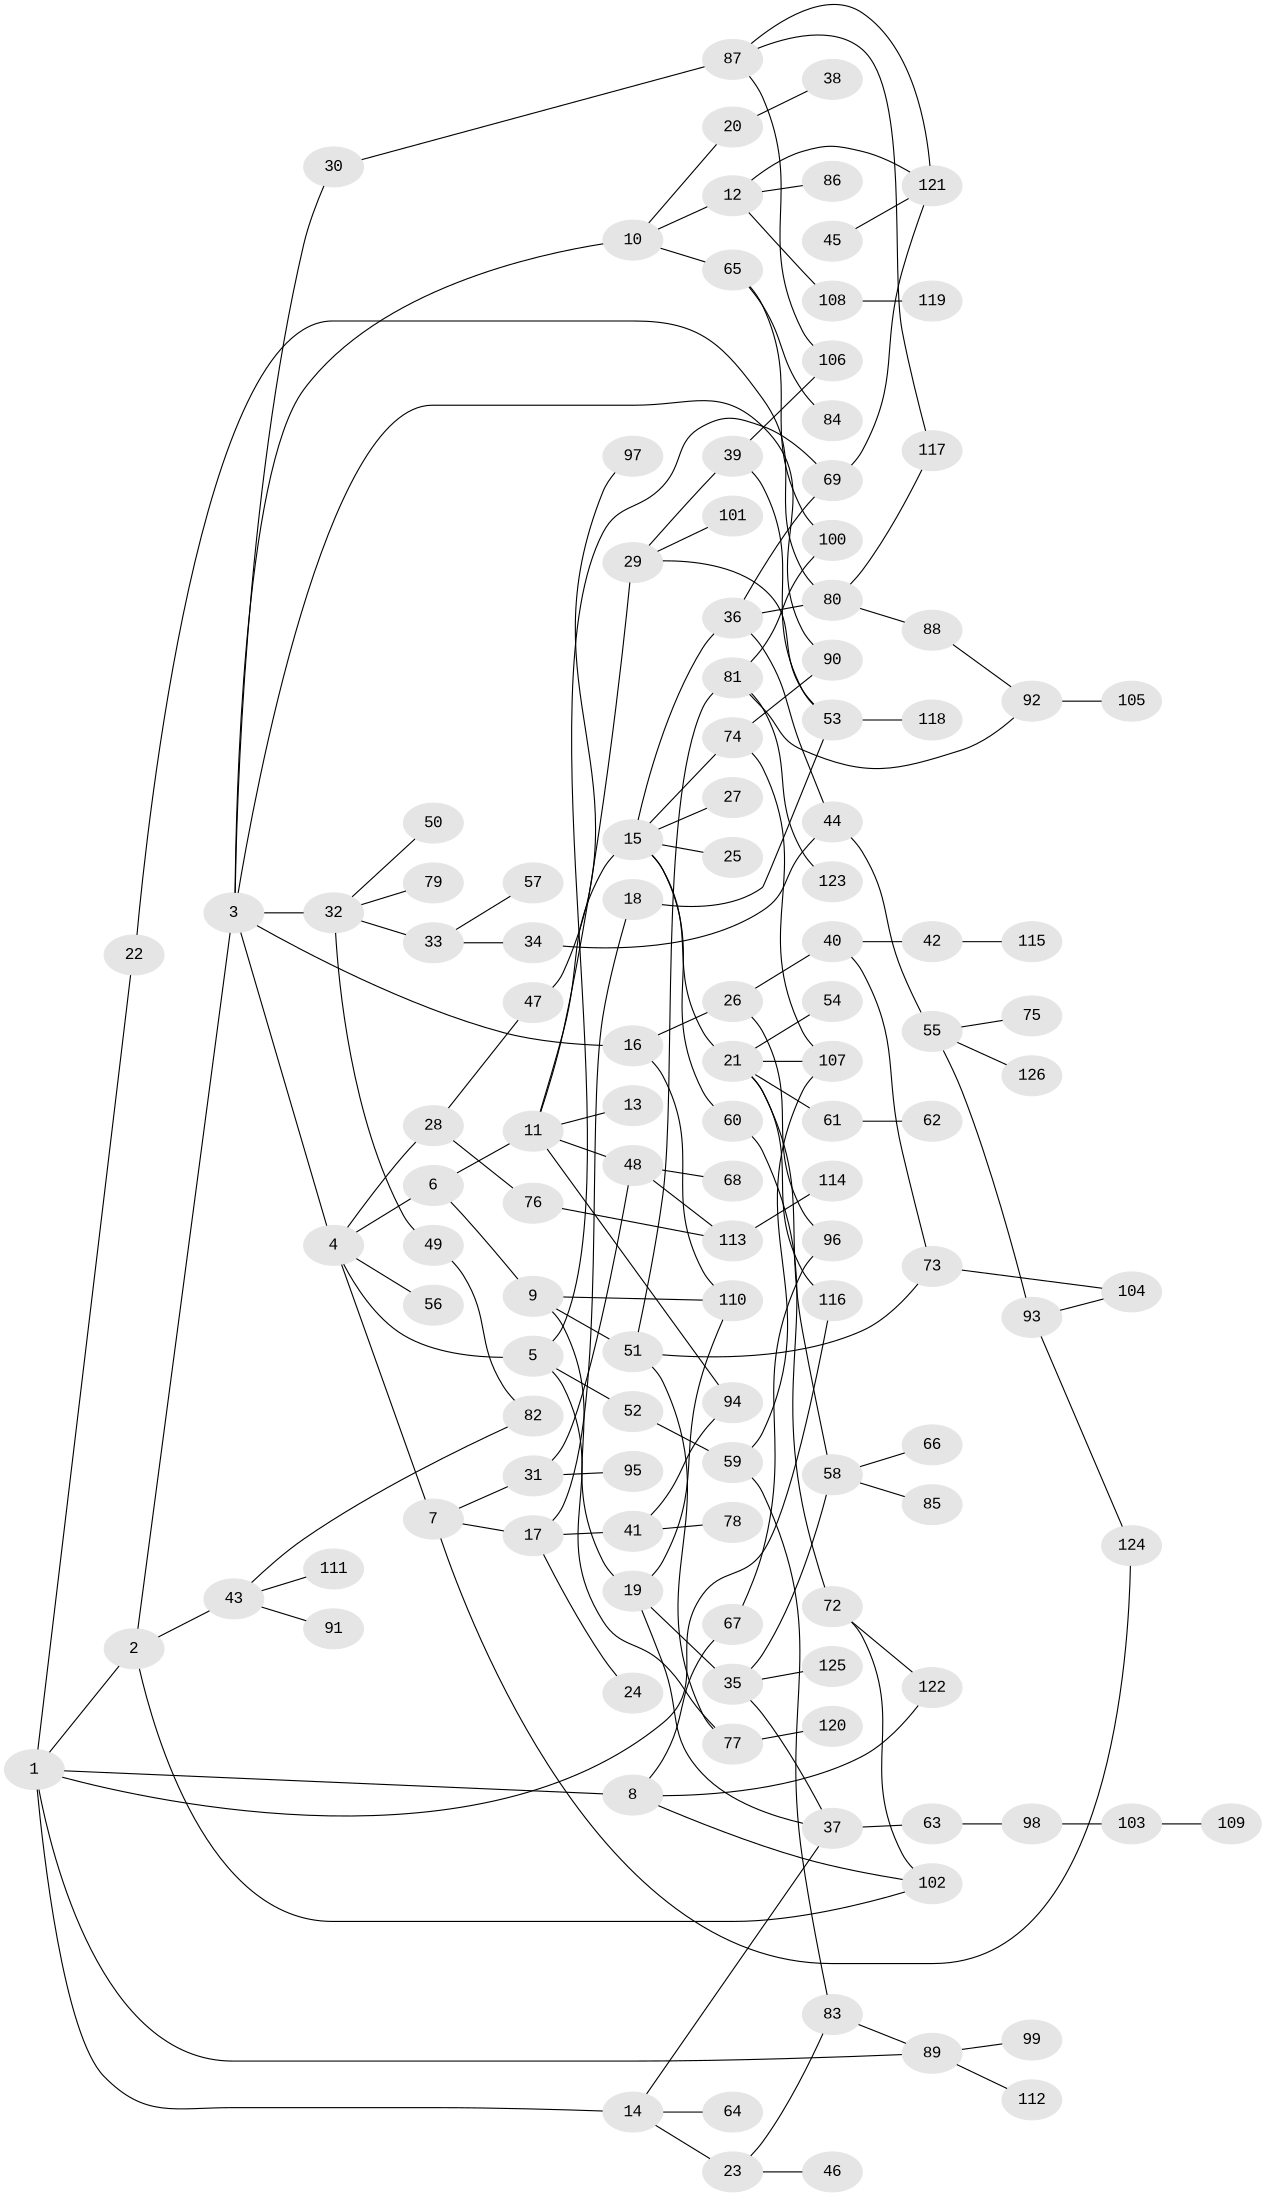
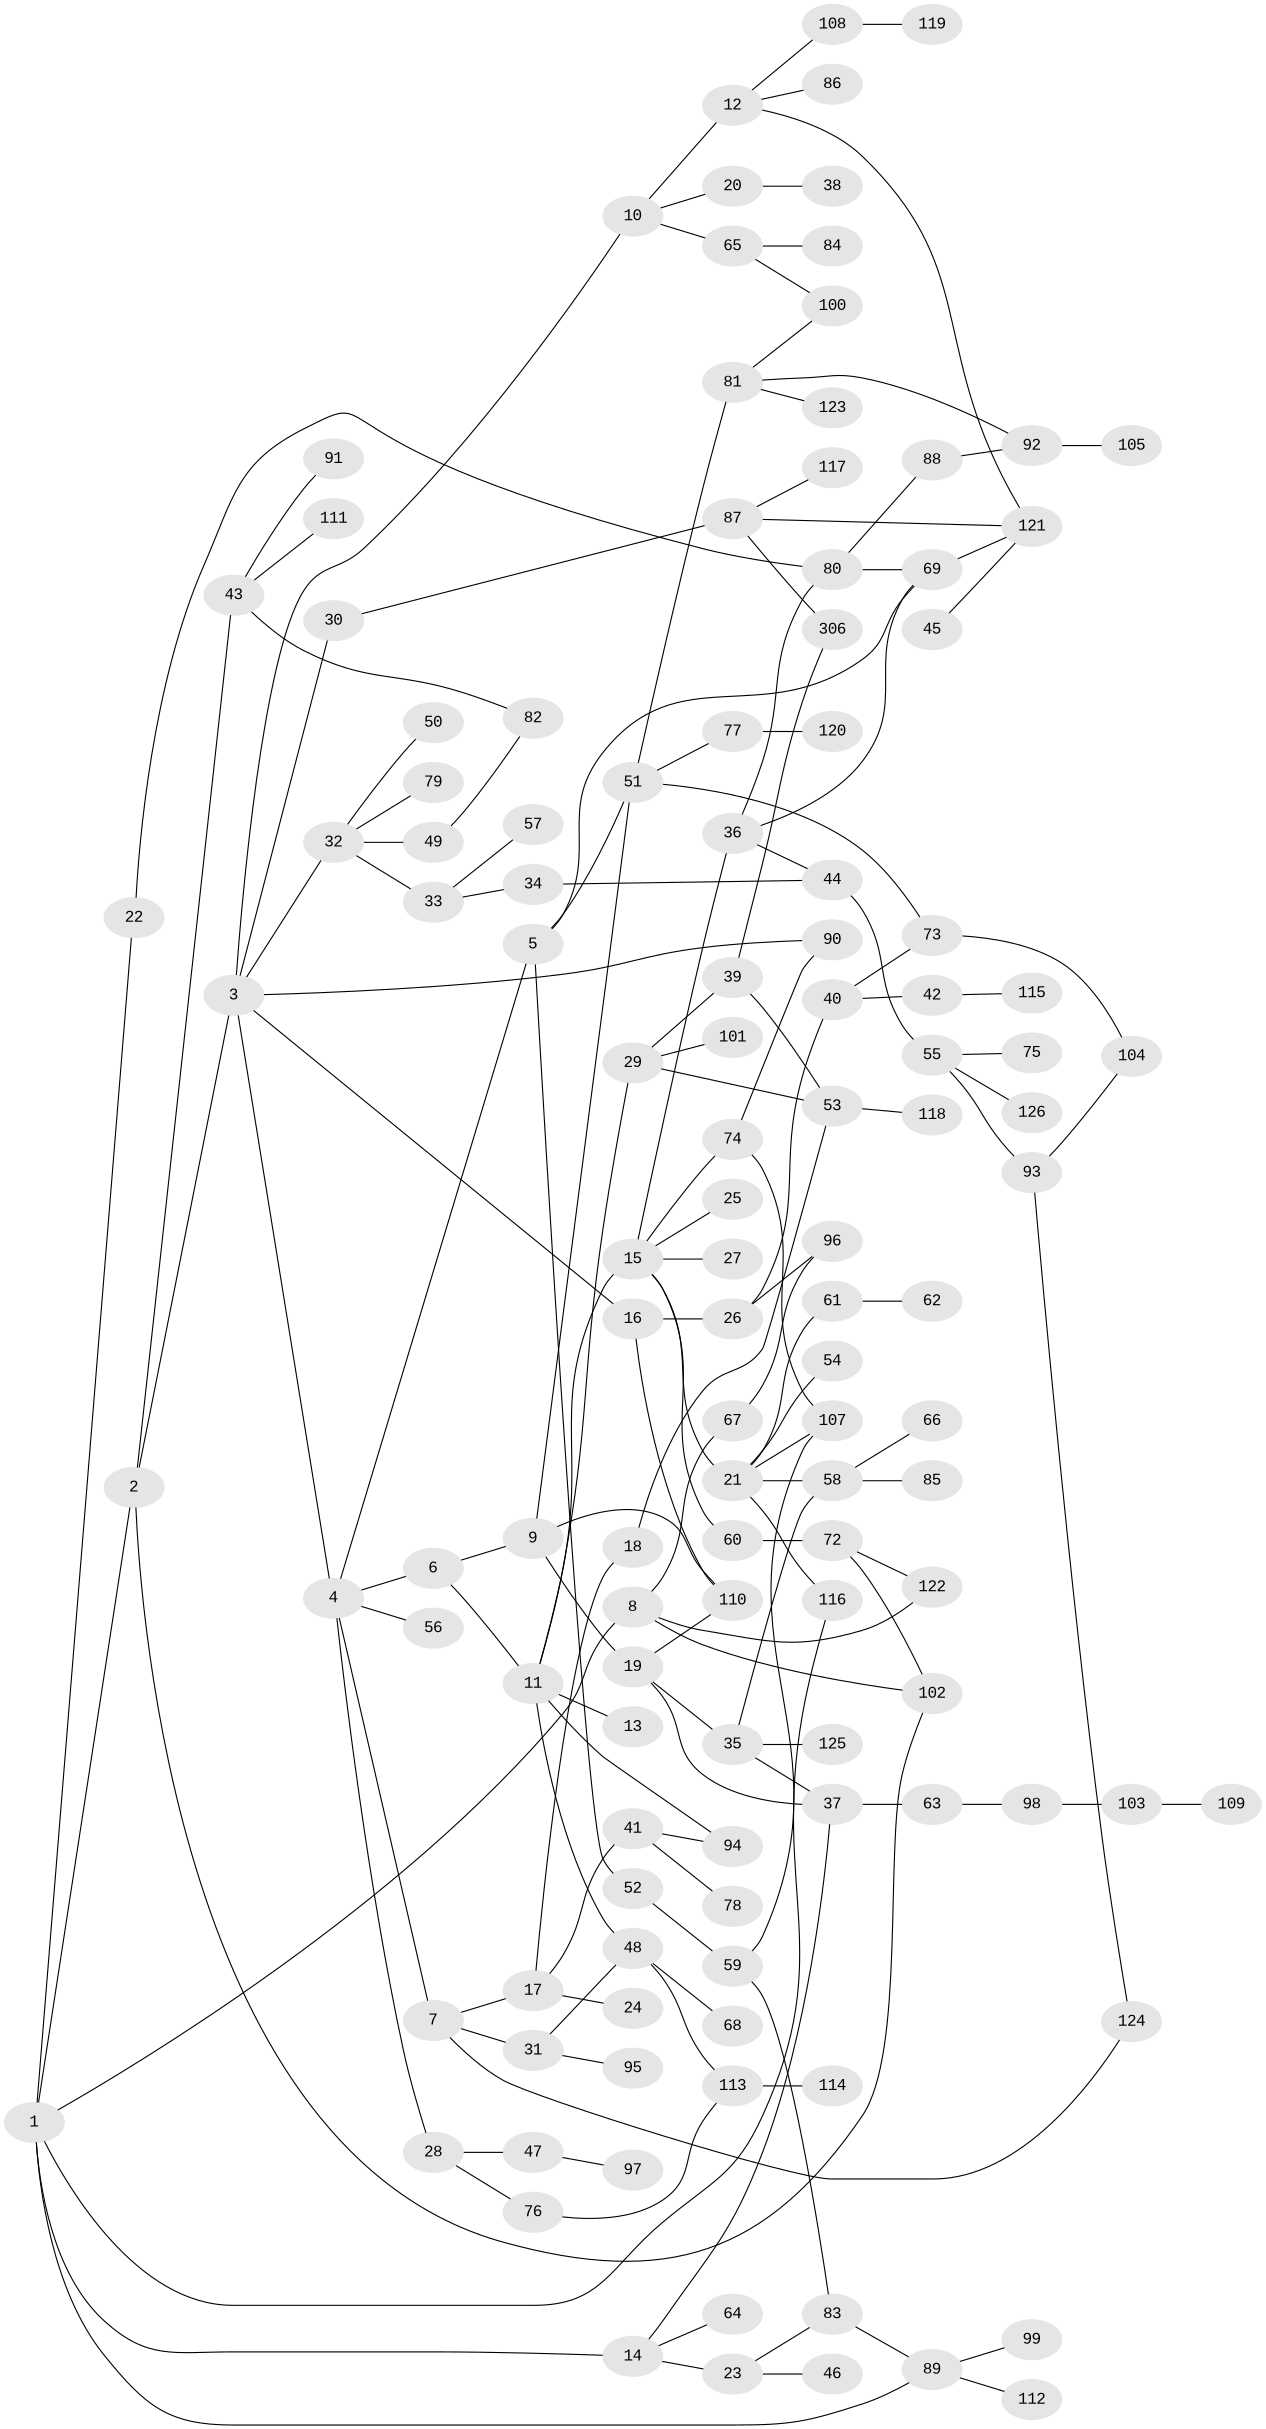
node "106": label "106" -> "306"
edge "117" -- "80": now "69" -- "80"
edge "5" -- "77": now "5" -- "51"
